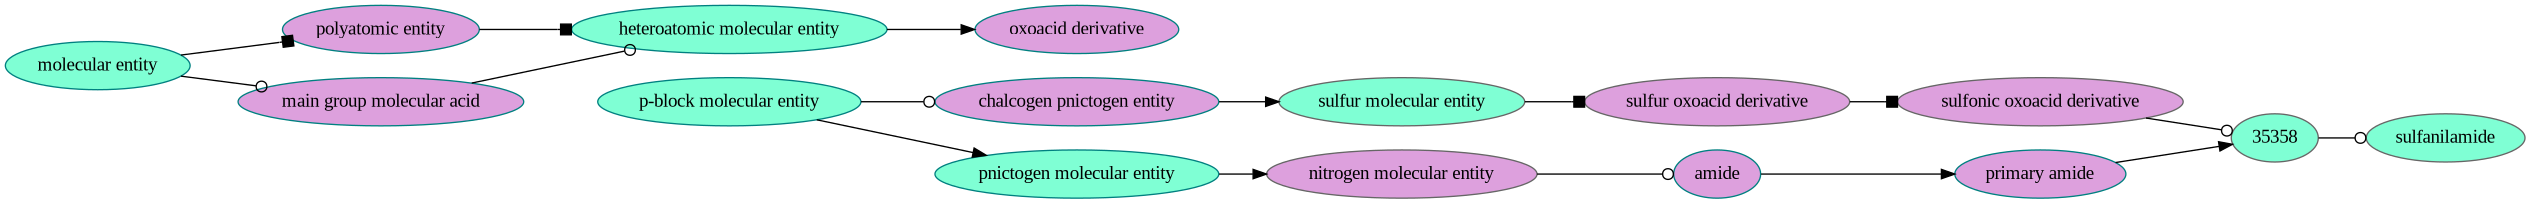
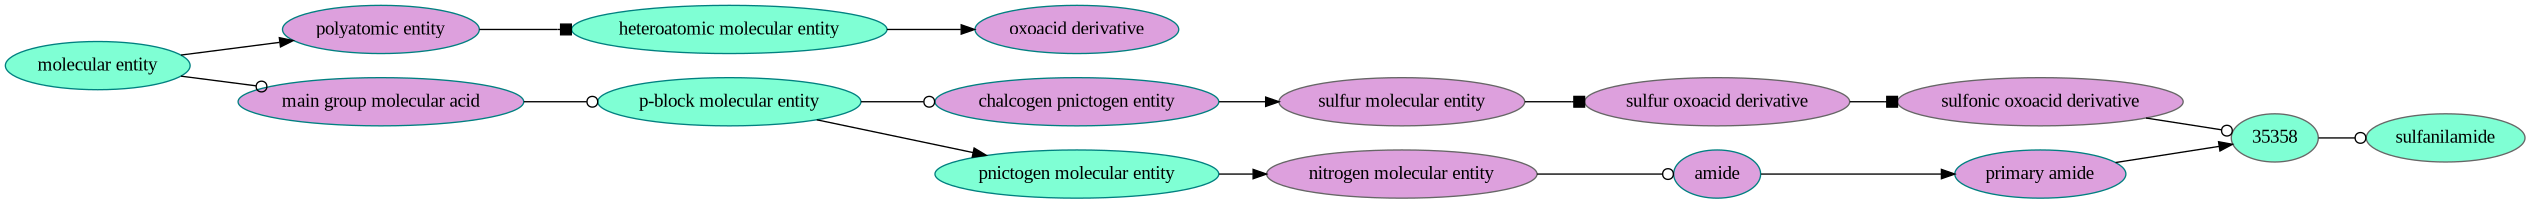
edge "molecular entity" -> "polyatomic entity": arrowhead box -> normal
edge "main group molecular acid" -> "heteroatomic molecular entity": now "main group molecular acid" -> "p-block molecular entity"
node "sulfur molecular entity": fillcolor aquamarine -> plum
